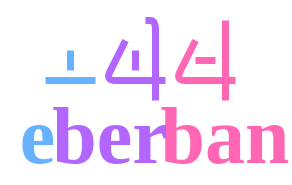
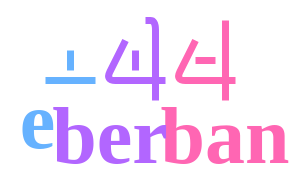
node "e": moved (38, 136) -> (38, 121)
